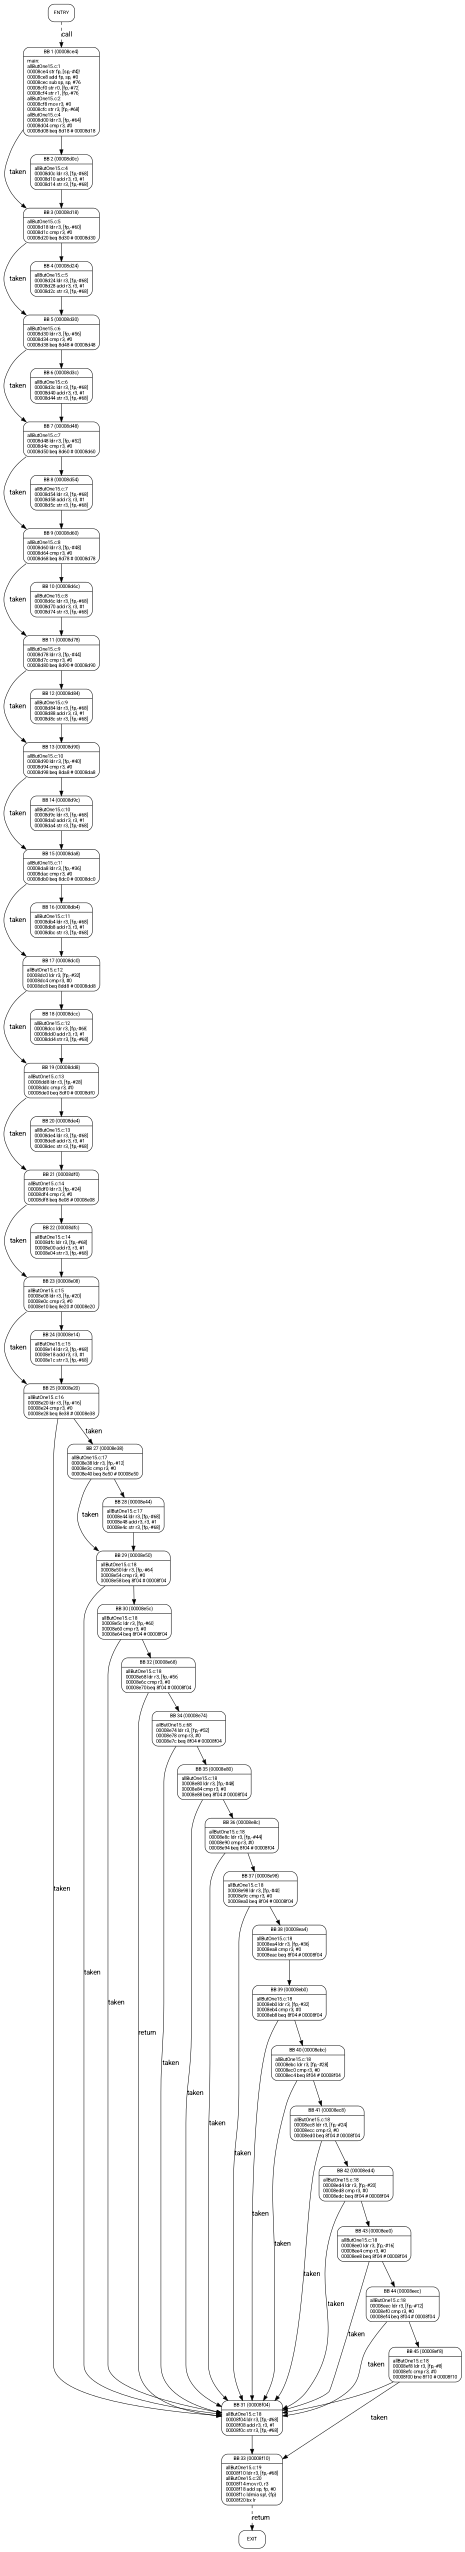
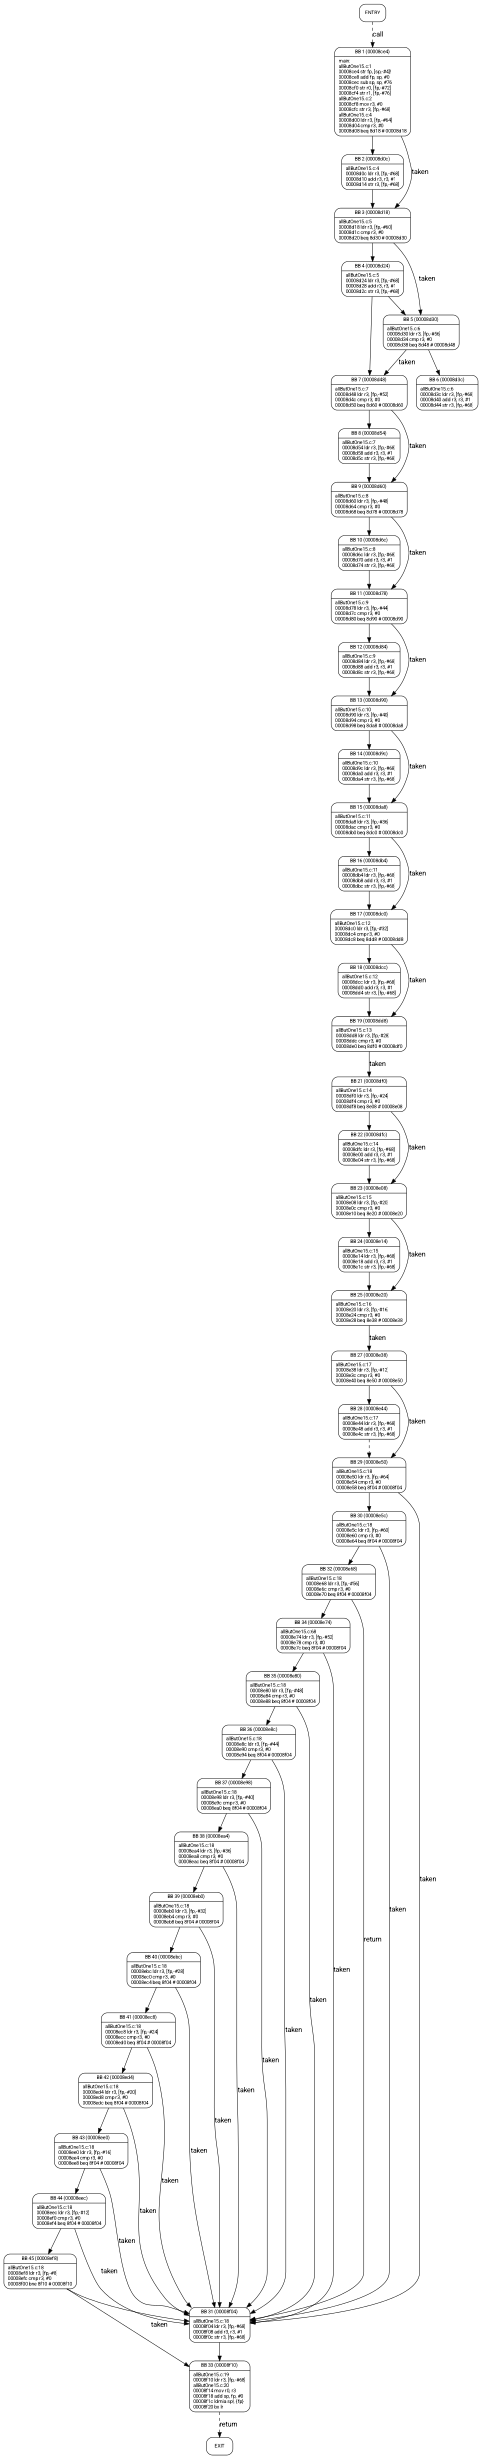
edge "BB 6 (00008d3c)" -> "BB 7 (00008d48)": now "BB 4 (00008d24)" -> "BB 7 (00008d48)"
node "BB 20 (00008de4)": removed
edge "BB 28 (00008e44)" -> "BB 29 (00008e50)": style solid -> dashed
edge "BB 25 (00008e20)" -> "BB 31 (00008f04)": now "BB 38 (00008ea4)" -> "BB 31 (00008f04)"
